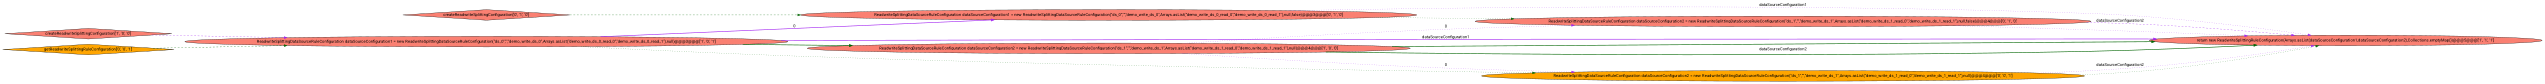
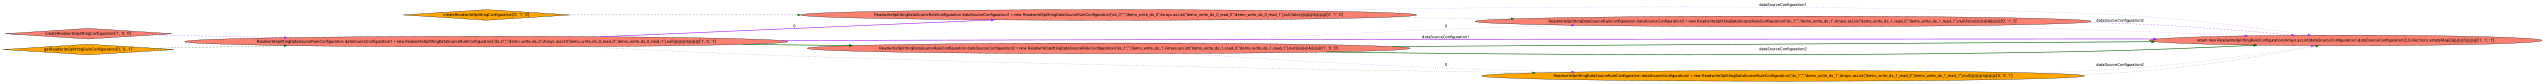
node "createReadwriteSplittingConfiguration['0', '1', '0']": fillcolor salmon -> orange
